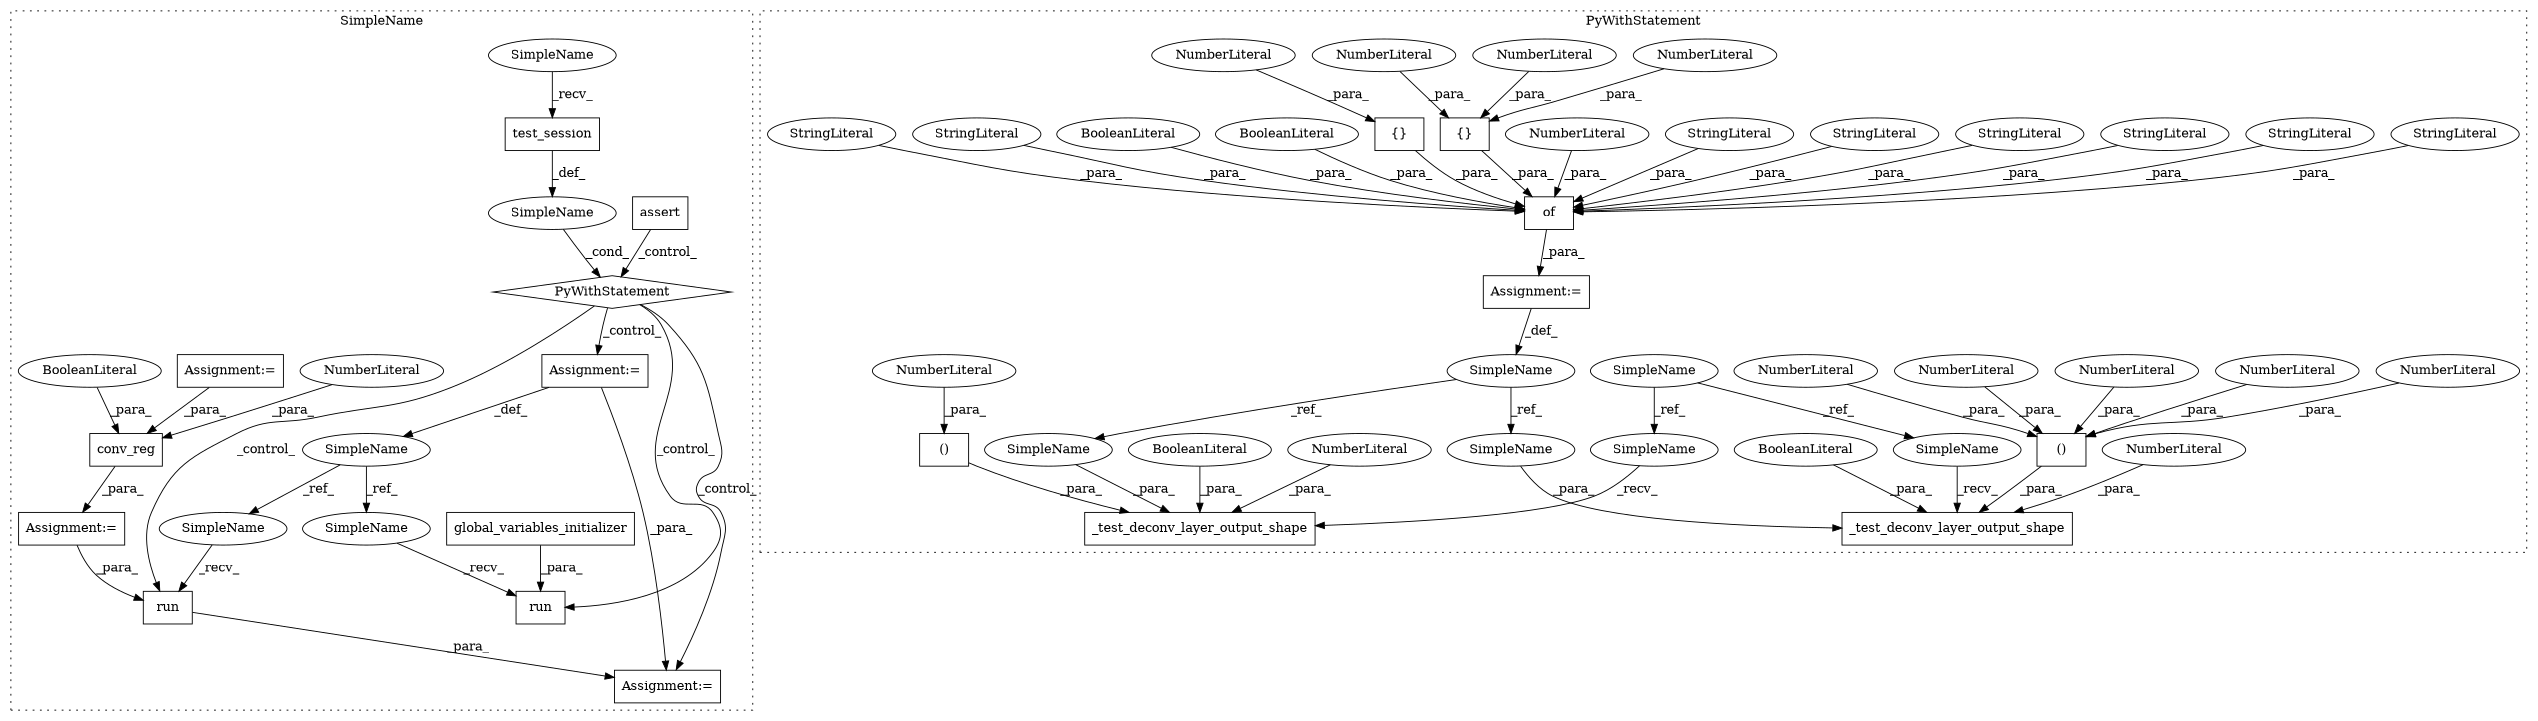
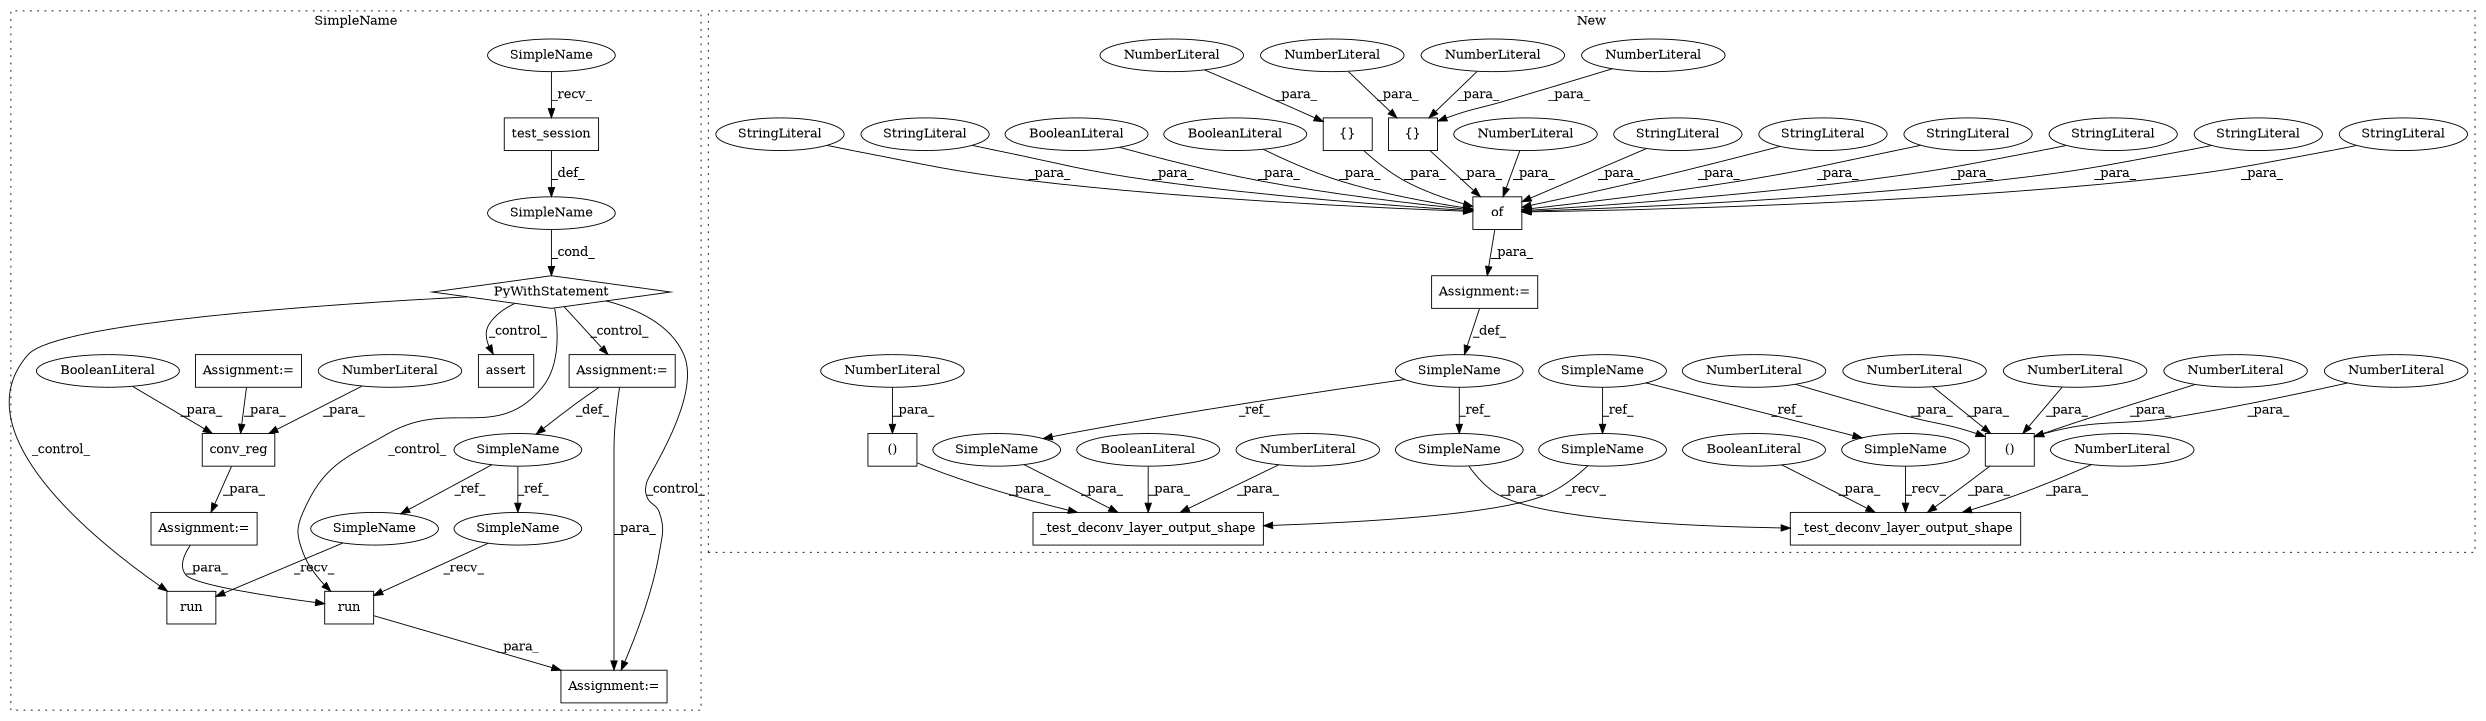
cluster "PyWithStatement": label "PyWithStatement" -> "New"
edge "assert" -> "PyWithStatement": reversed
node "global_variables_initializer": removed
